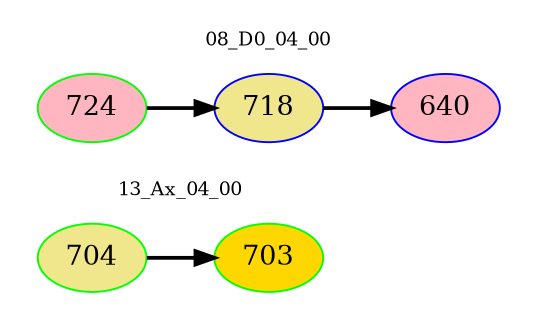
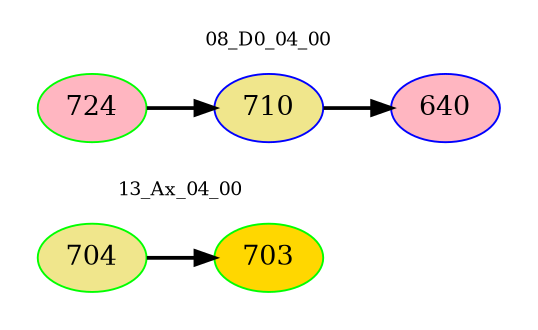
node "718": label "718" -> "710"
